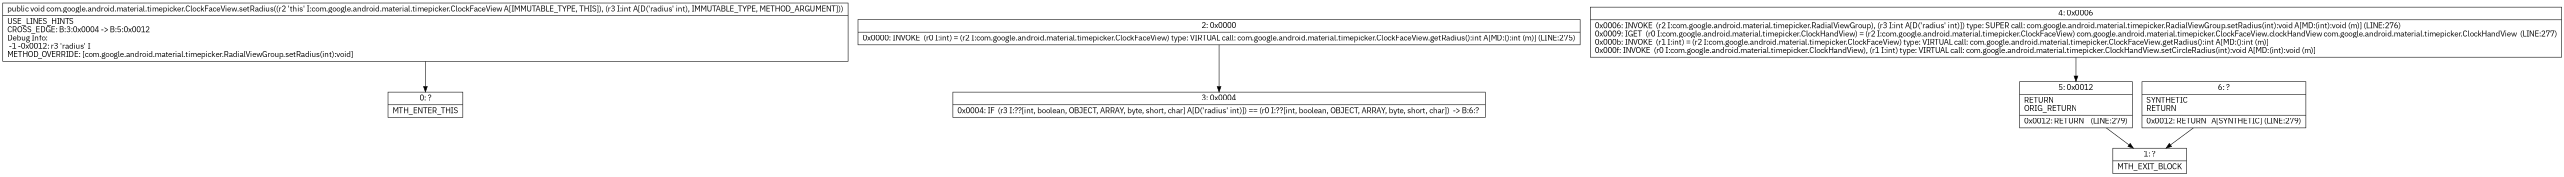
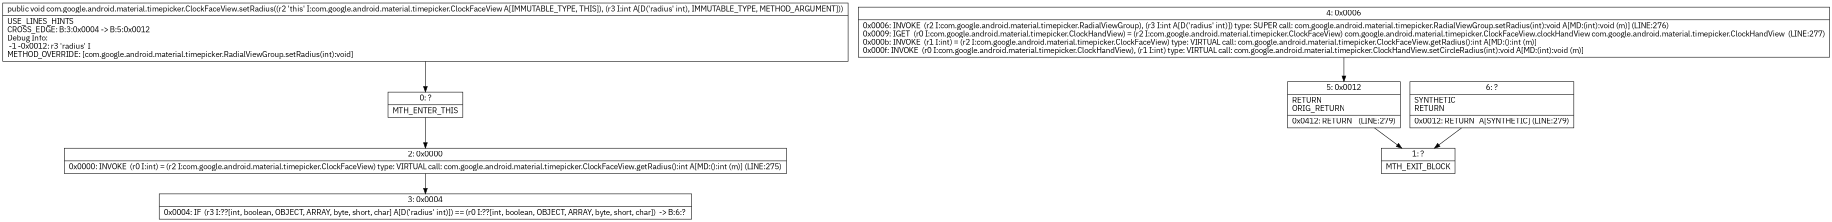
node "5: 0x0012": text "0x0012: RETURN    (LINE:279)" -> "0x0412: RETURN    (LINE:279)"
edge "0: ?" -> "2: 0x0000": added
